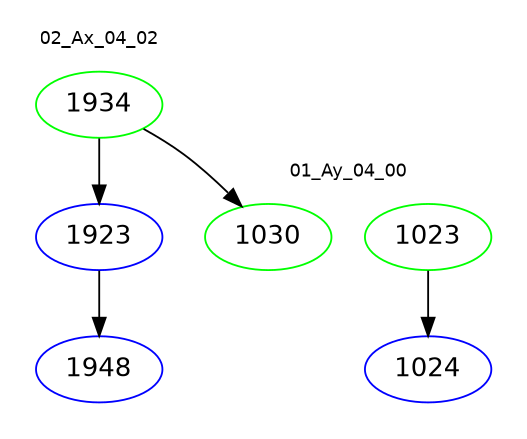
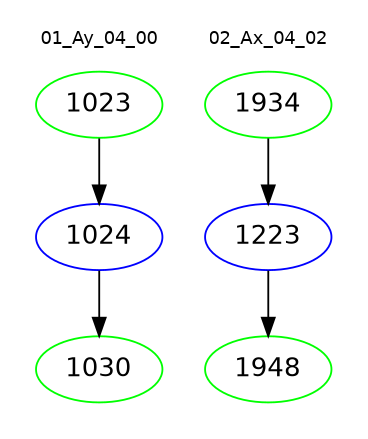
edge "1934" -> "1030": now "1024" -> "1030"
node "1923": label "1923" -> "1223"
node "1948": color blue -> green
